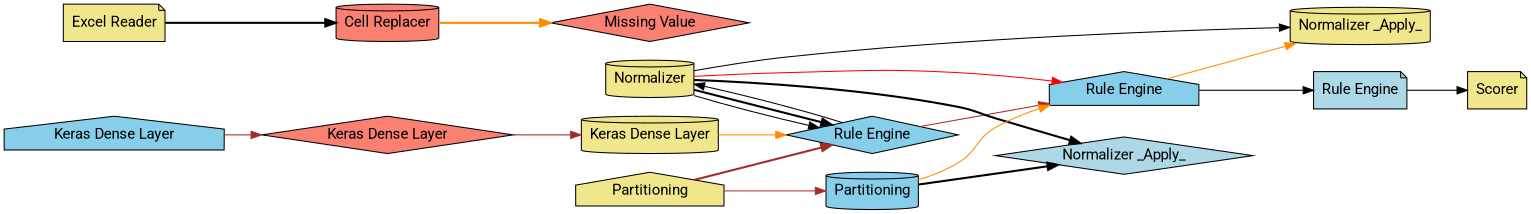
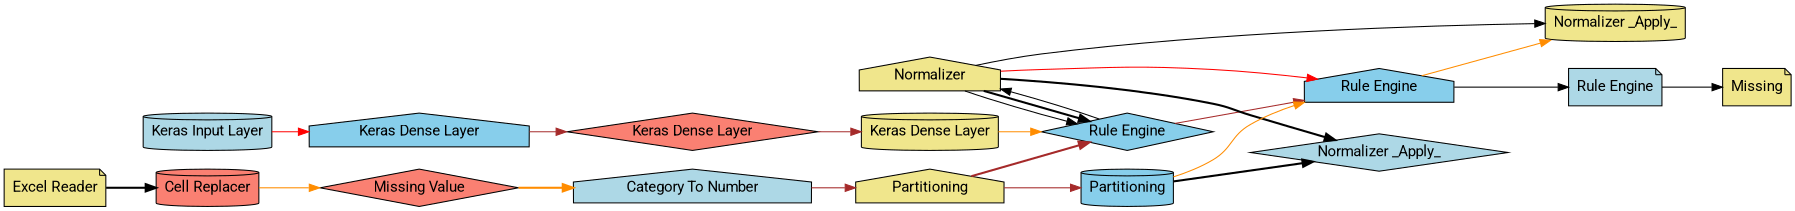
edge "Cell Replacer" -> "Missing Value": style bold -> solid
node "Normalizer": shape cylinder -> house
node "Scorer": label "Scorer" -> "Missing"
node "Keras Input Layer": added
node "Category To Number": added
